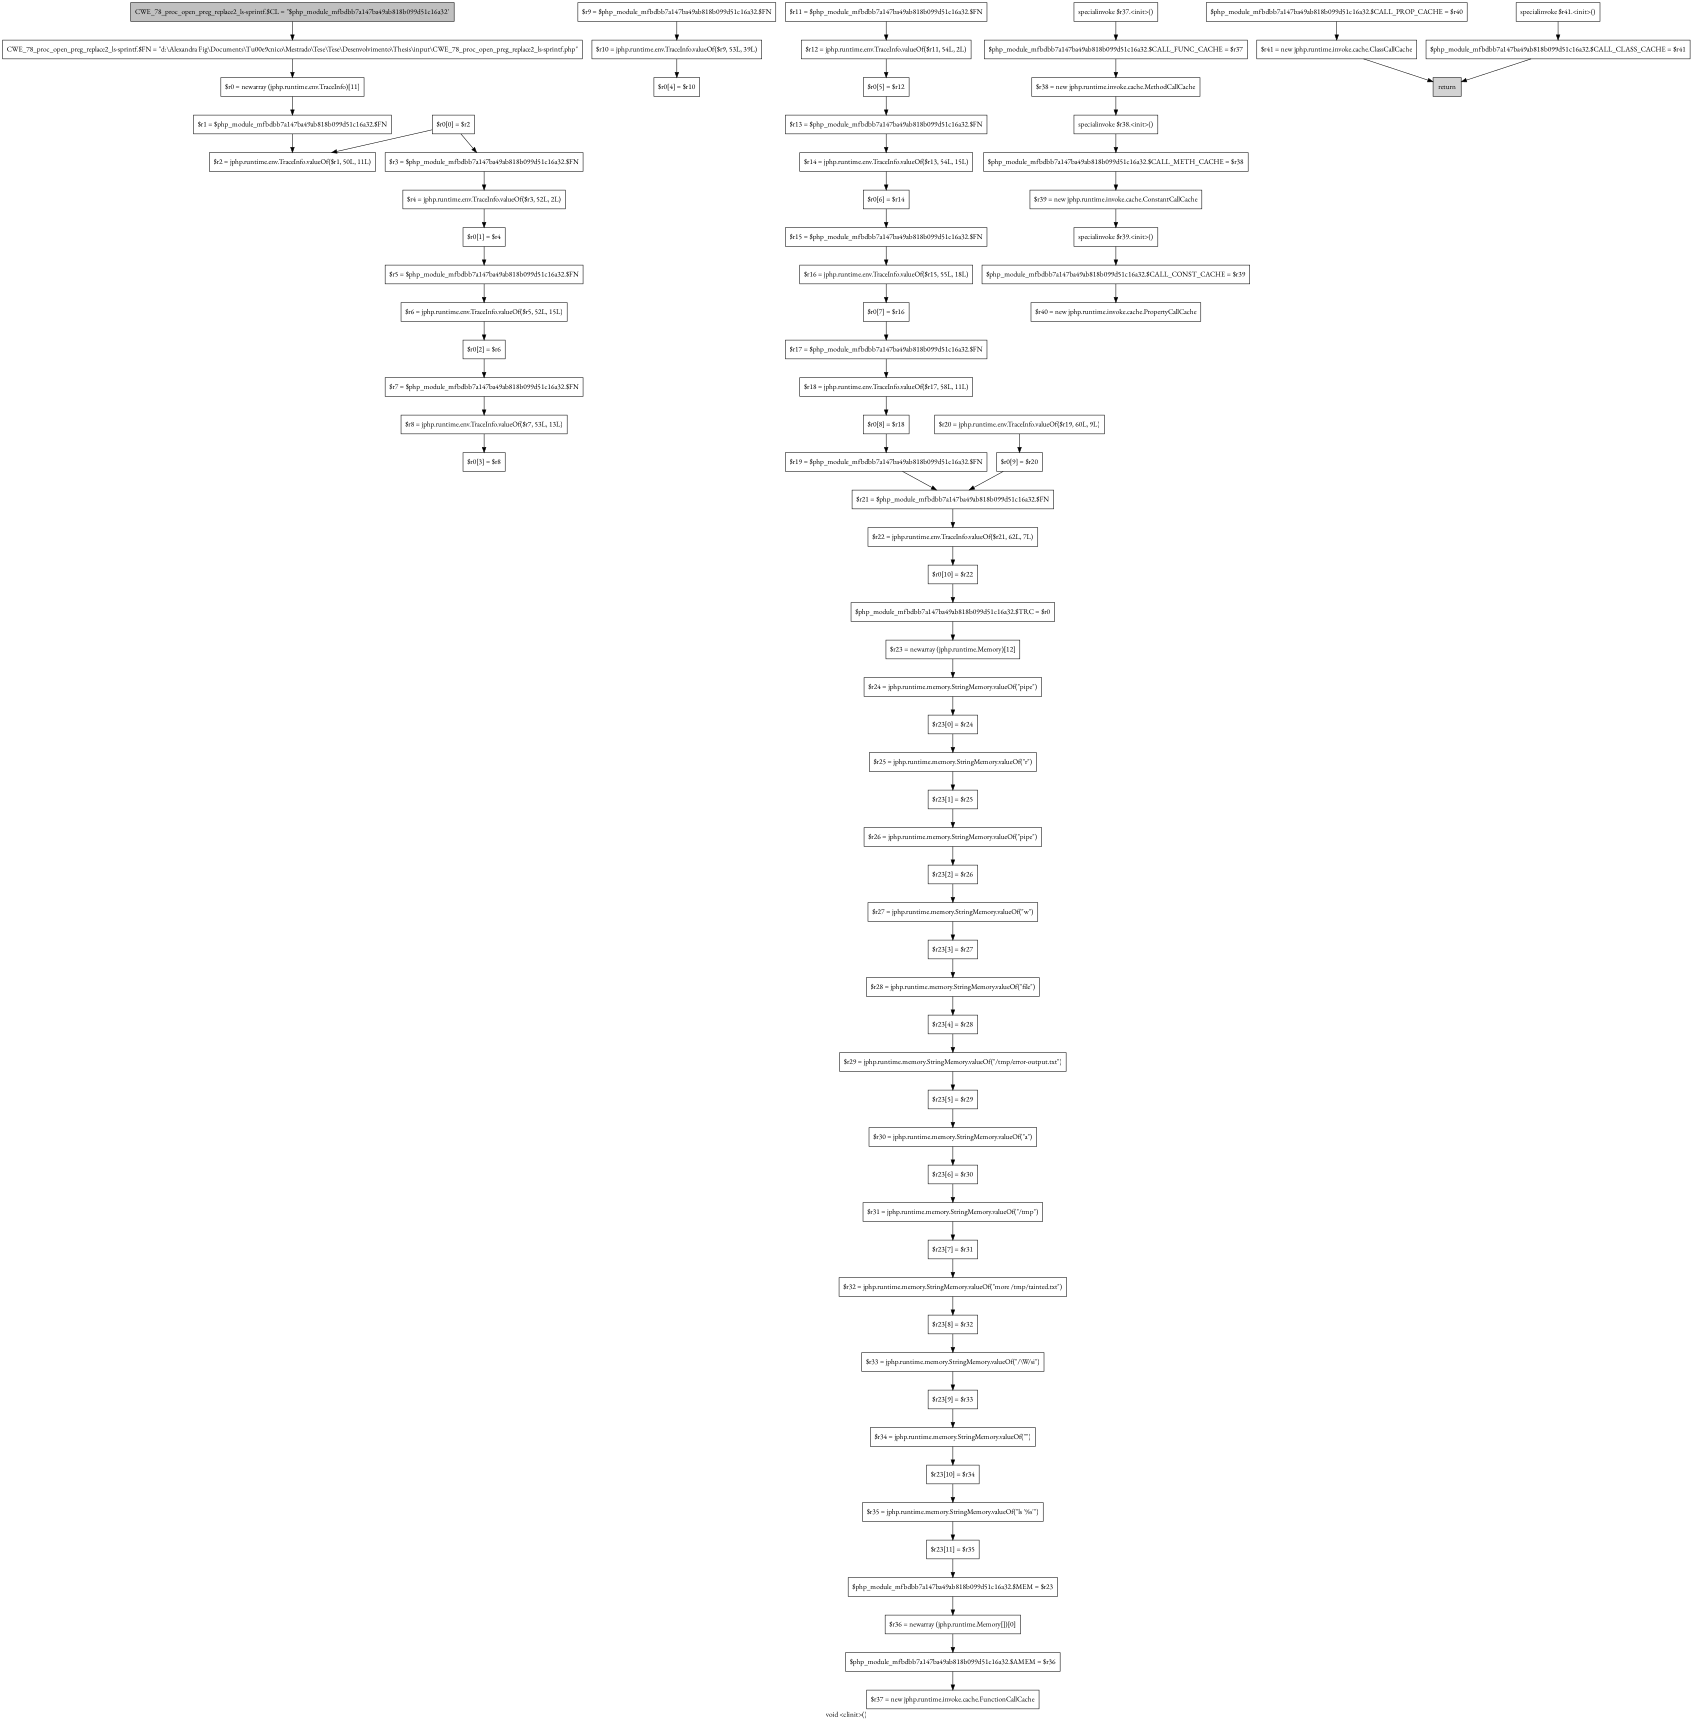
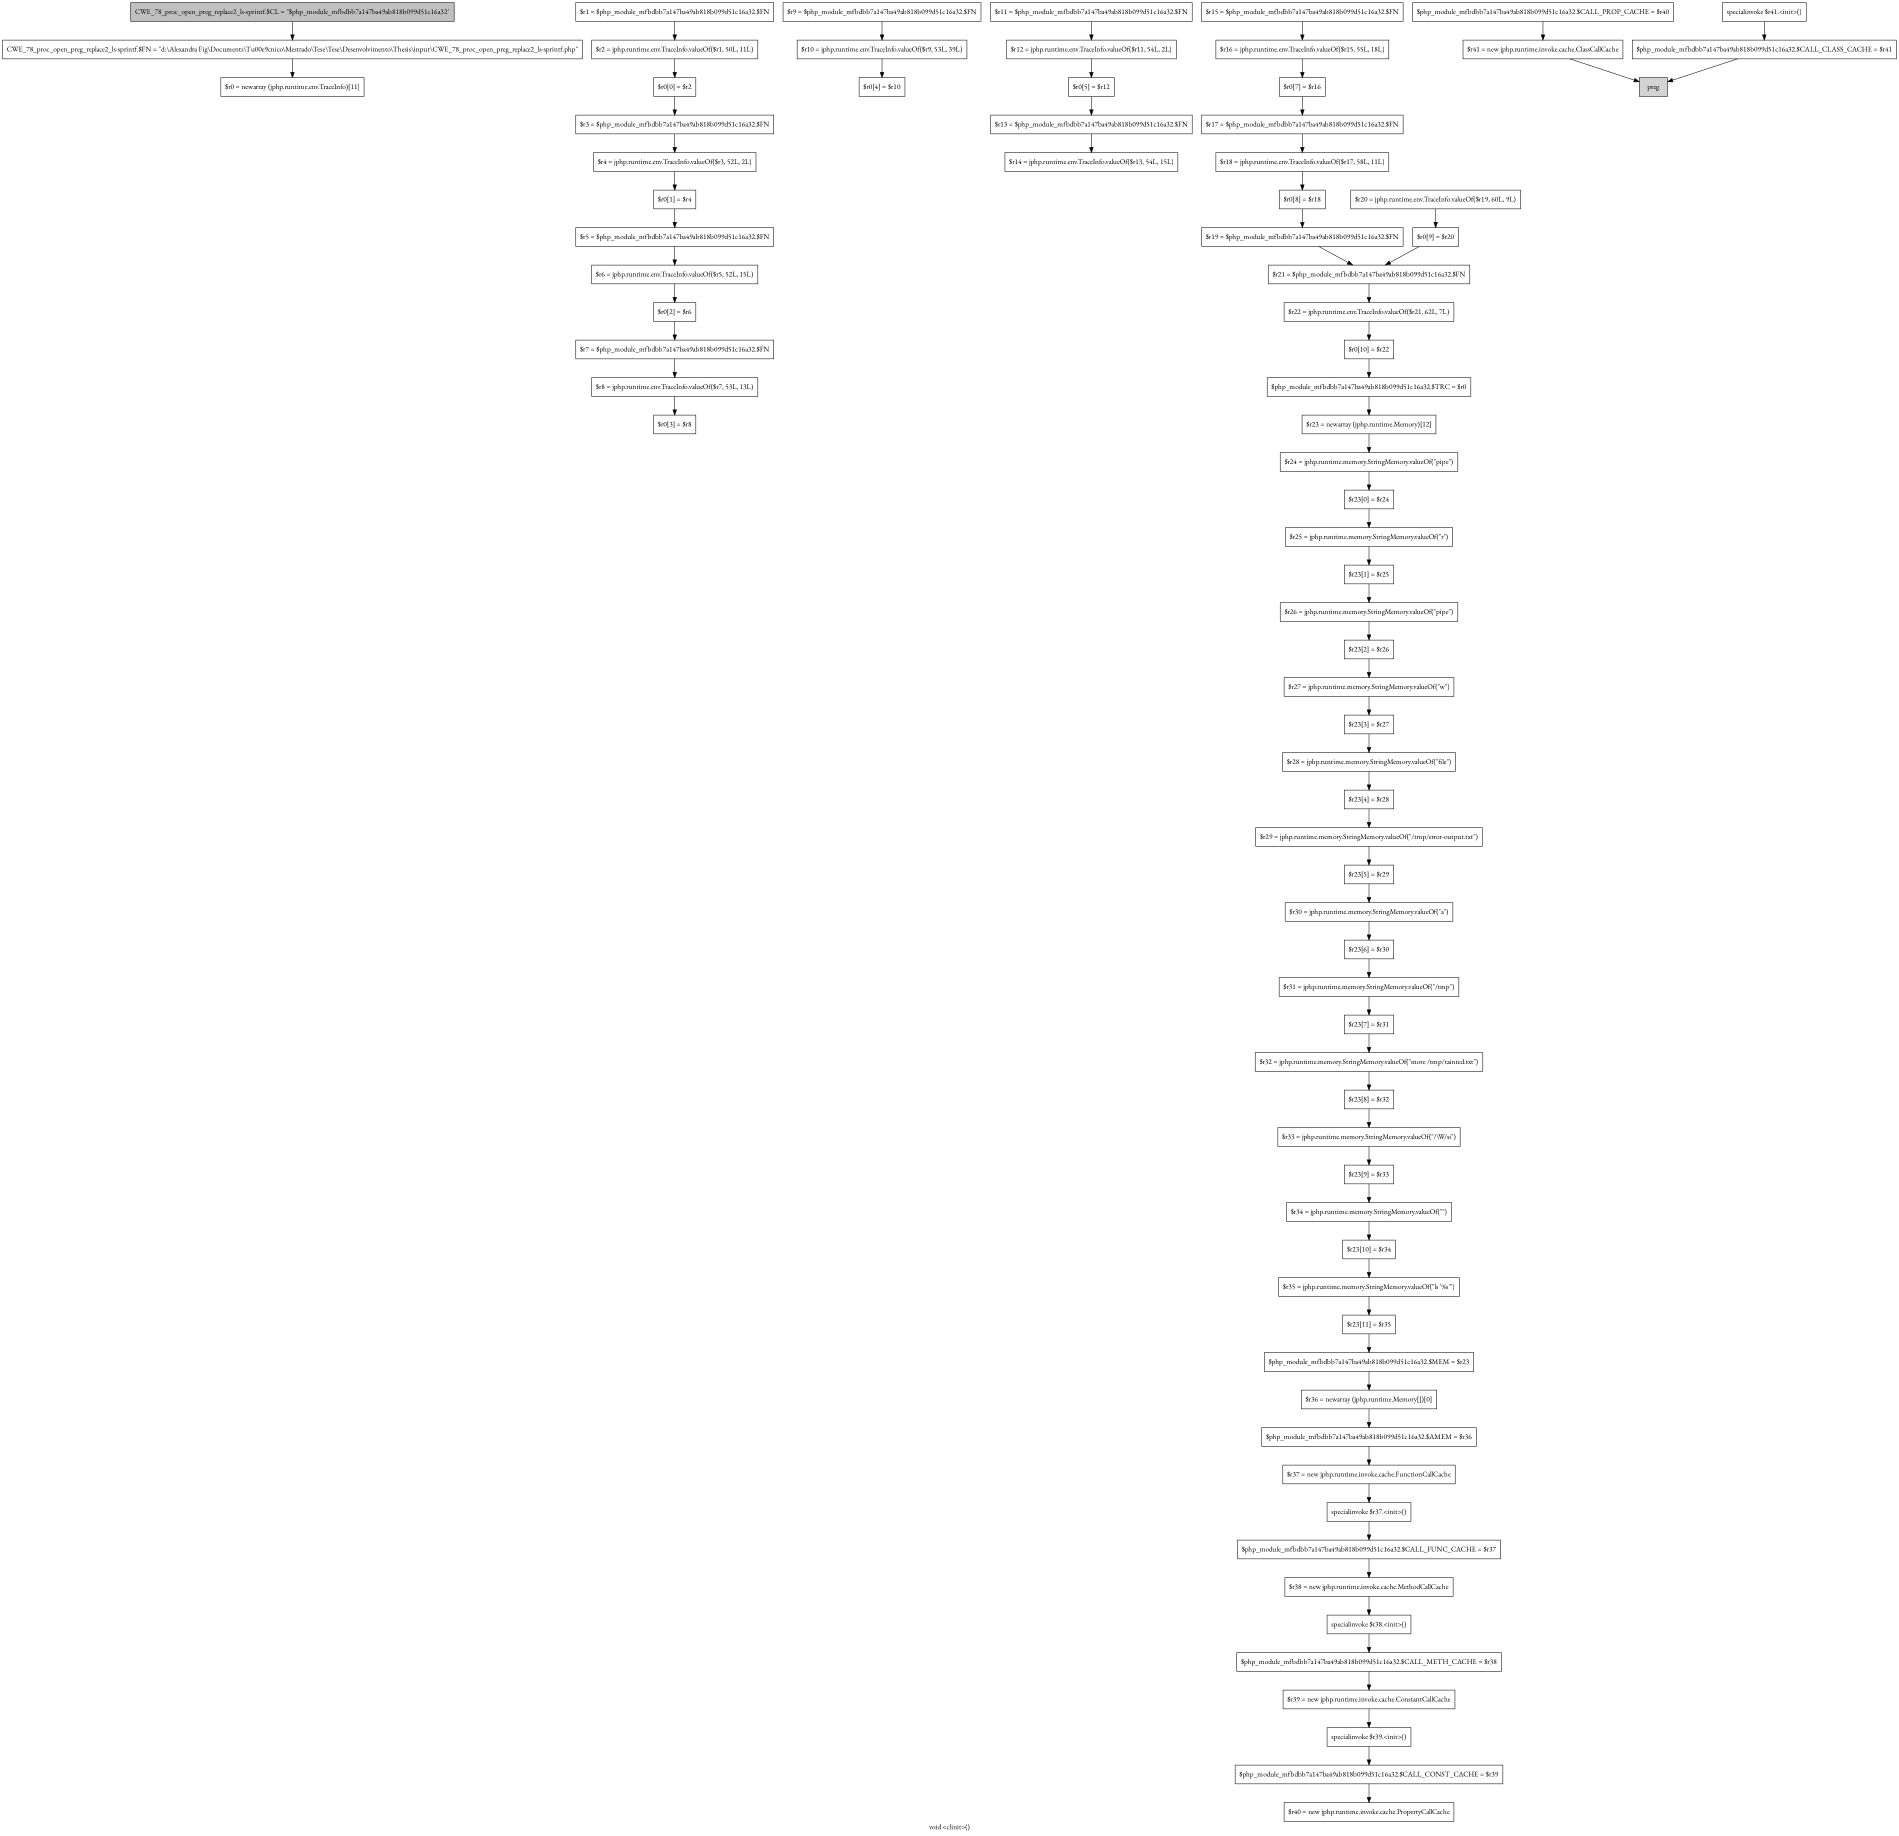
node "return": label "return" -> "preg"
edge "$r0 = newarray (jphp.runtime.env.TraceInfo)[11]" -> "$r1 = $php_module_mfbdbb7a147ba49ab818b099d51c16a32.$FN": removed
edge "$r0[0] = $r2" -> "$r2 = jphp.runtime.env.TraceInfo.valueOf($r1, 50L, 11L)": reversed
node "$r0[6] = $r14": removed
edge "$r37 = new jphp.runtime.invoke.cache.FunctionCallCache" -> "specialinvoke $r37.<init>()": added
